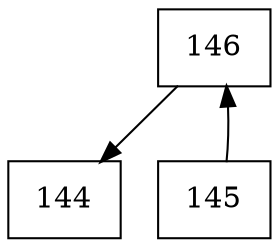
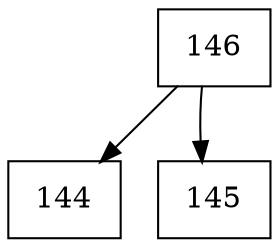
edge "145" -> "146": reversed
